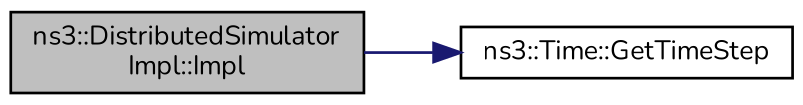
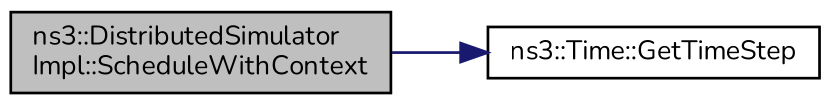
node "ns3::DistributedSimulator Impl::Impl": label "ns3::DistributedSimulator Impl::Impl" -> "ns3::DistributedSimulator Impl::ScheduleWithContext"
